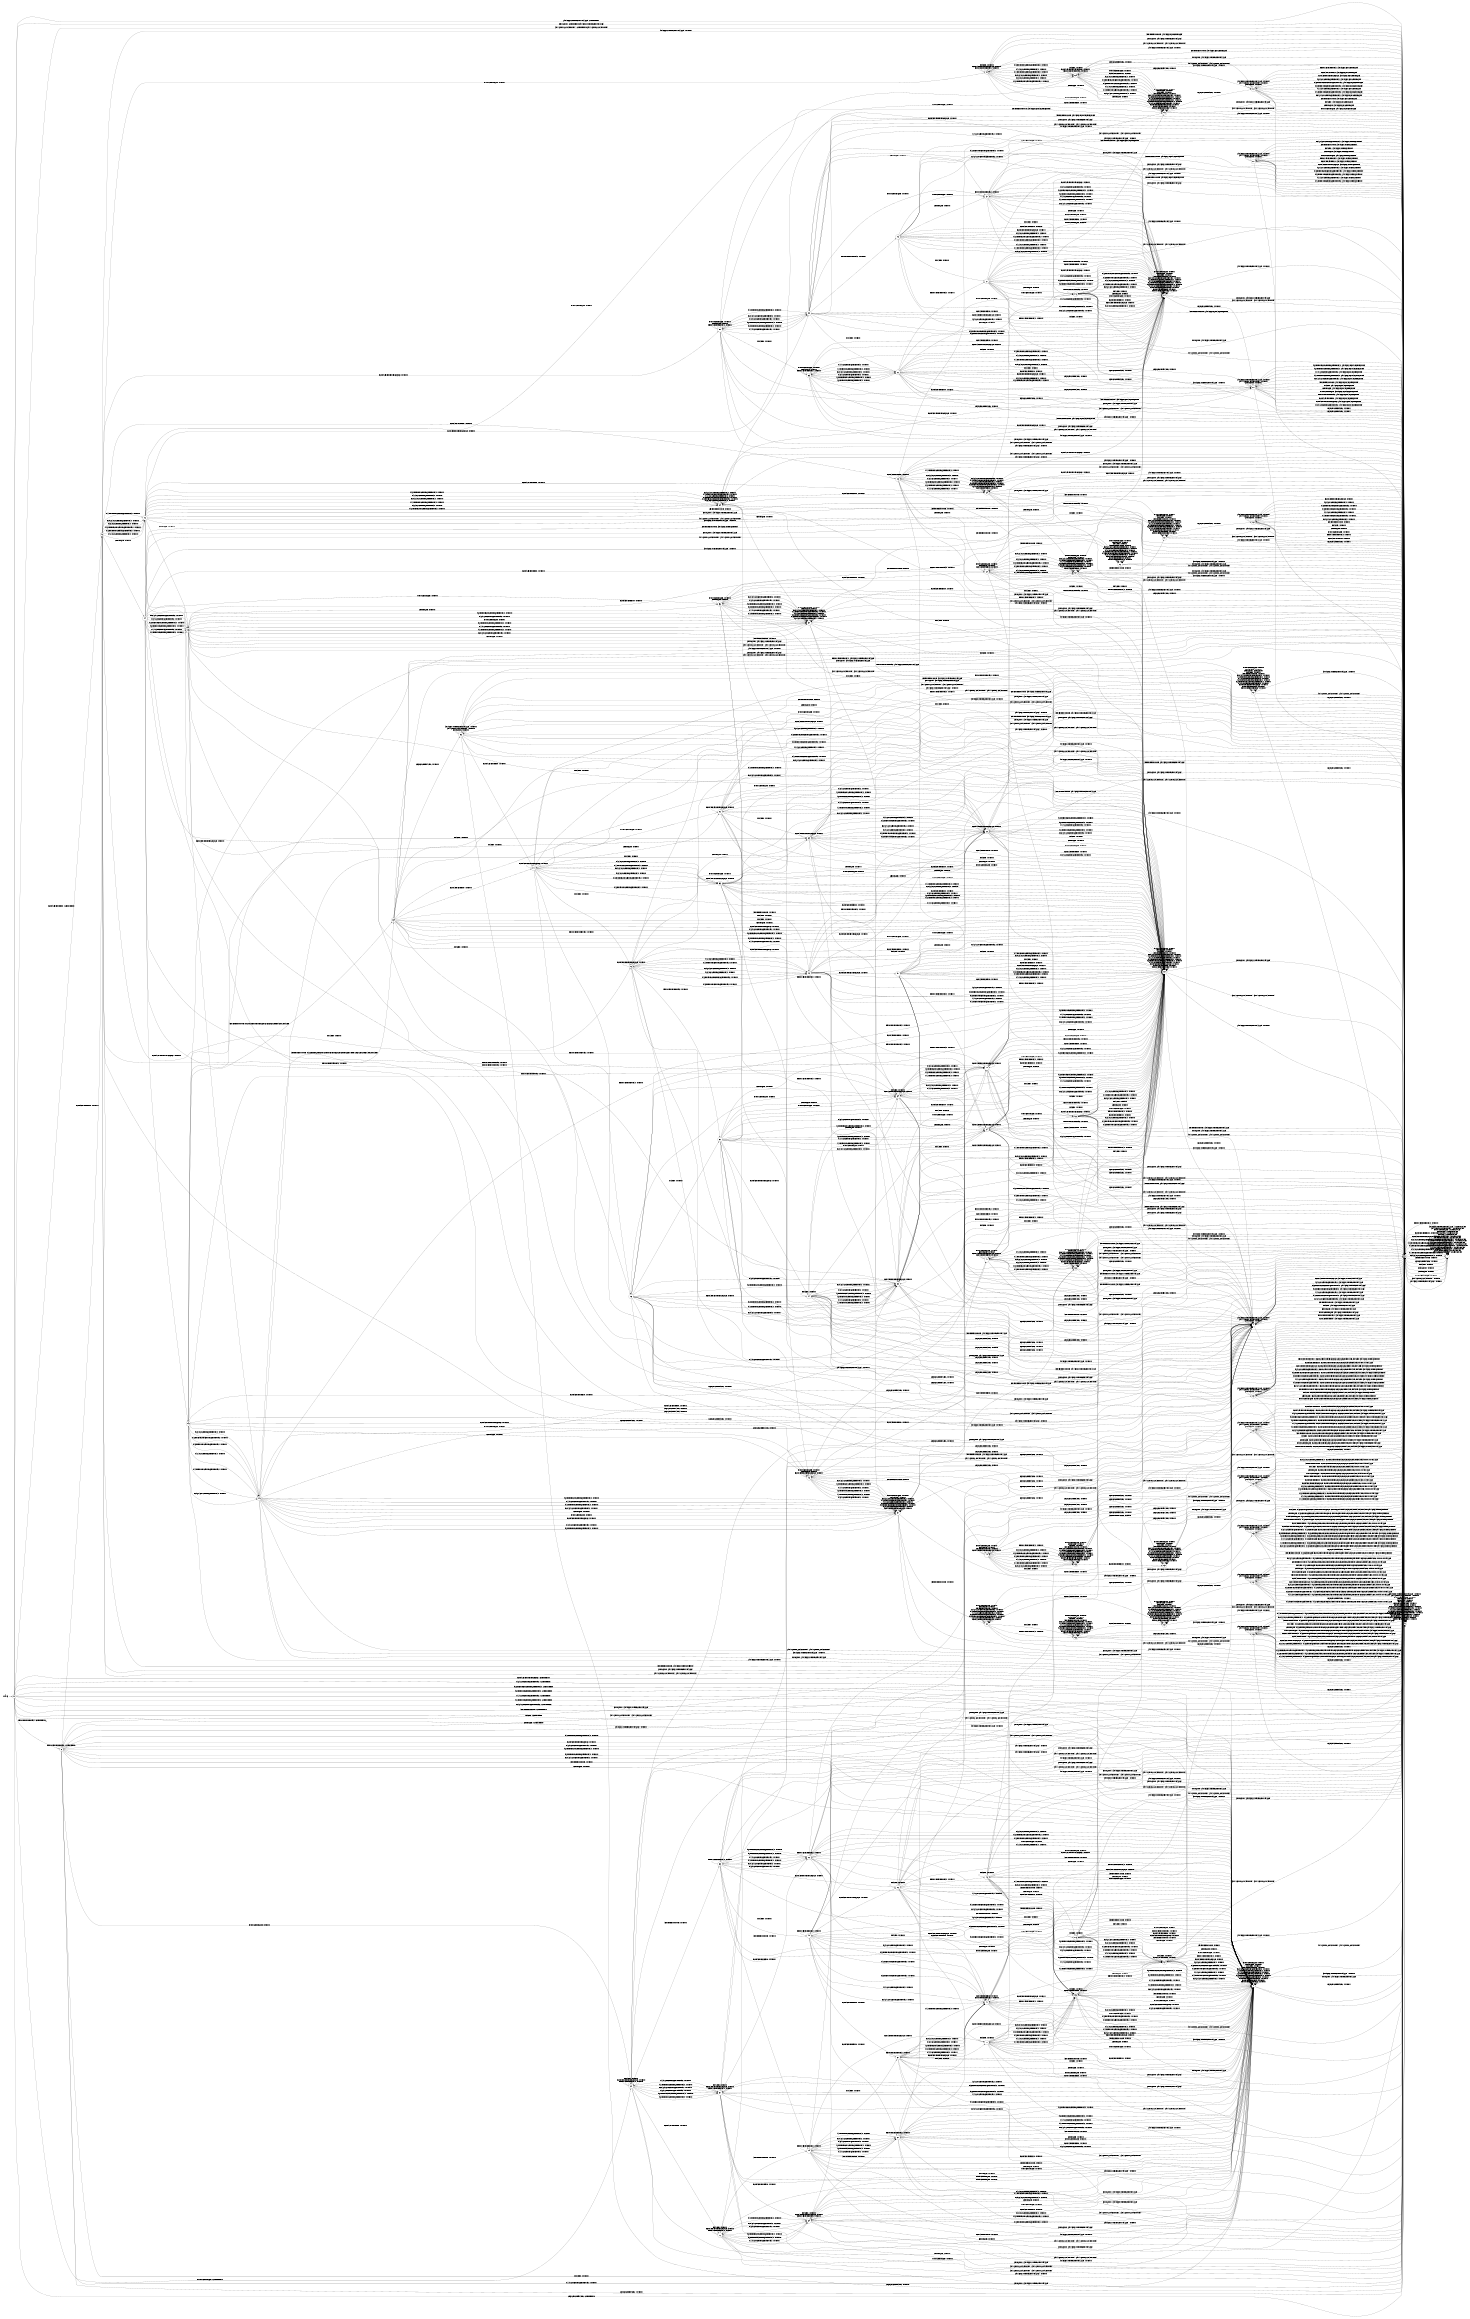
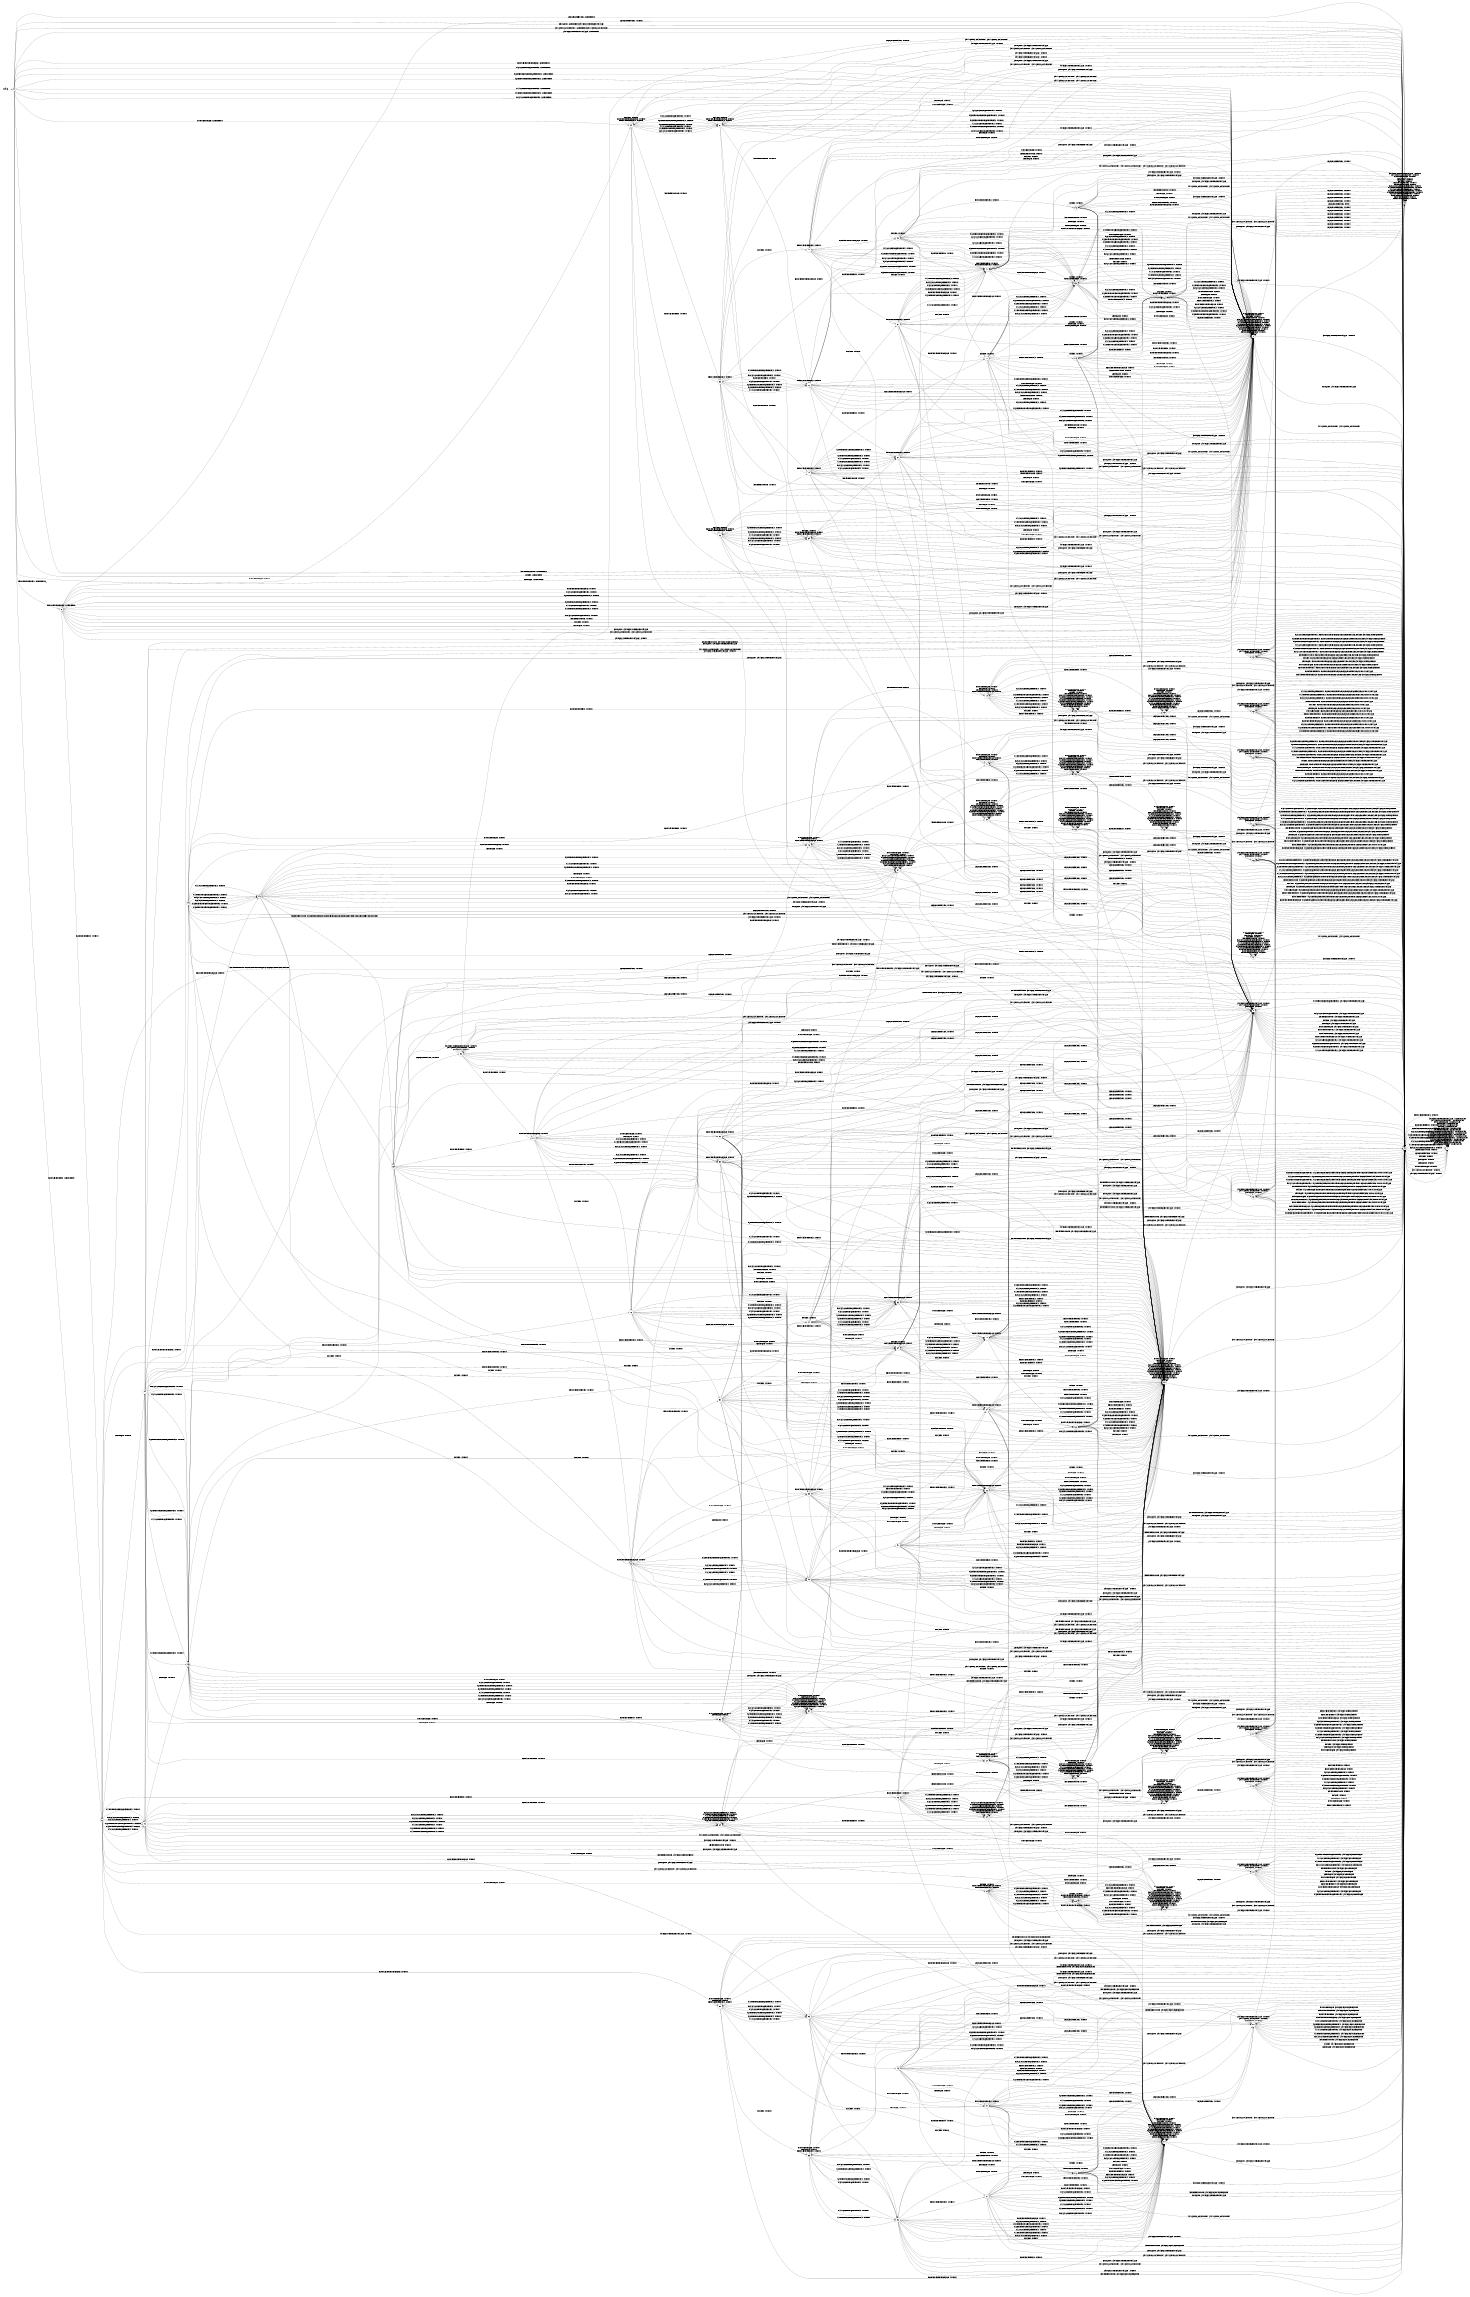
edge "s56" -> "s7": now "s56" -> "s37"
edge "s16" -> "s17": added, label "CHANGE_CIPHER_SPEC / TIMEOUT"
edge "s38" -> "s5": label "CHANGE_CIPHER_SPEC / TIMEOUT" -> "CHANGE_CIPHER_SPEC / EMPTY"
edge "s43" -> "s75": removed, label "ECDH_SERVER_HELLO / TIMEOUT"
edge "s23" -> "s11": added, label "CHANGE_CIPHER_SPEC / TIMEOUT"
